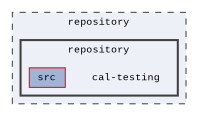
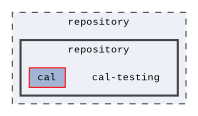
node "src": label "src" -> "cal"
